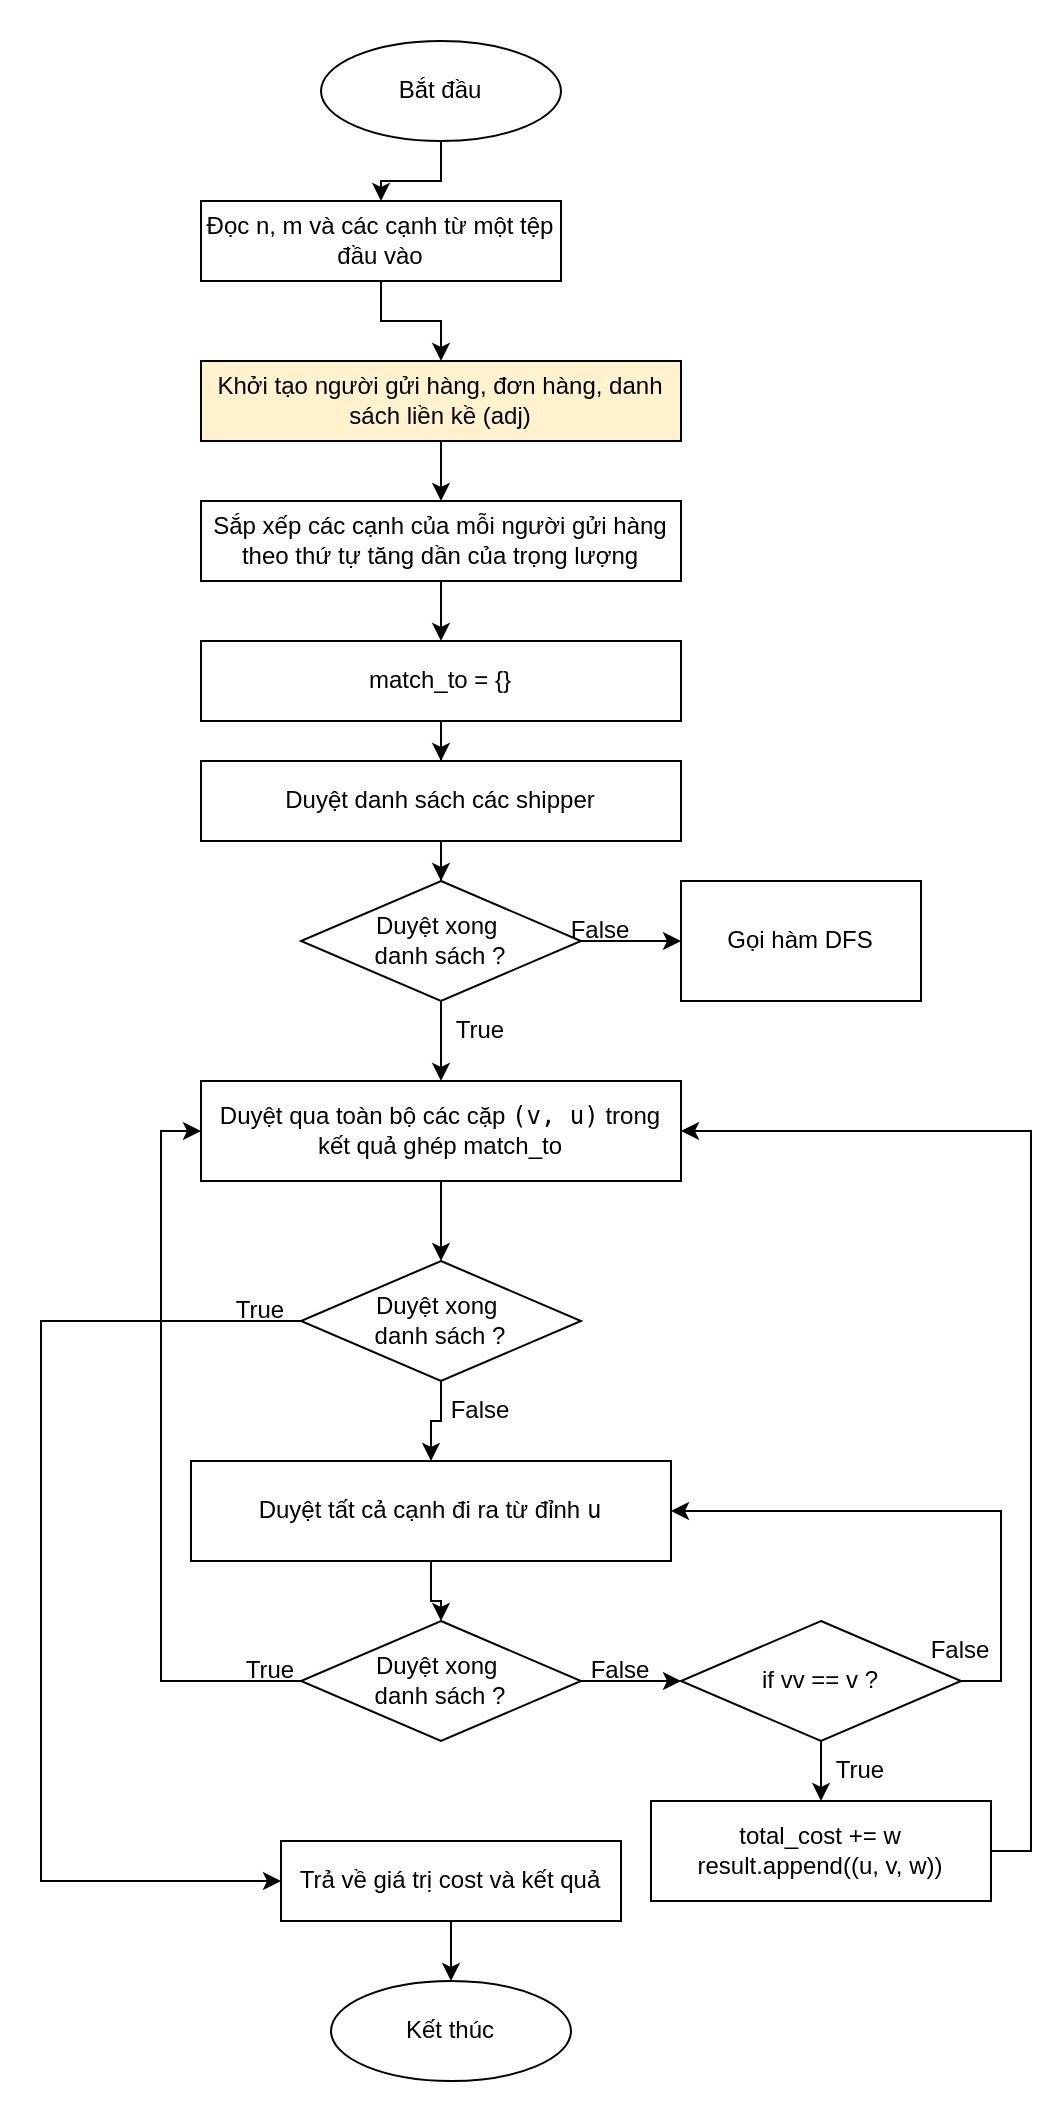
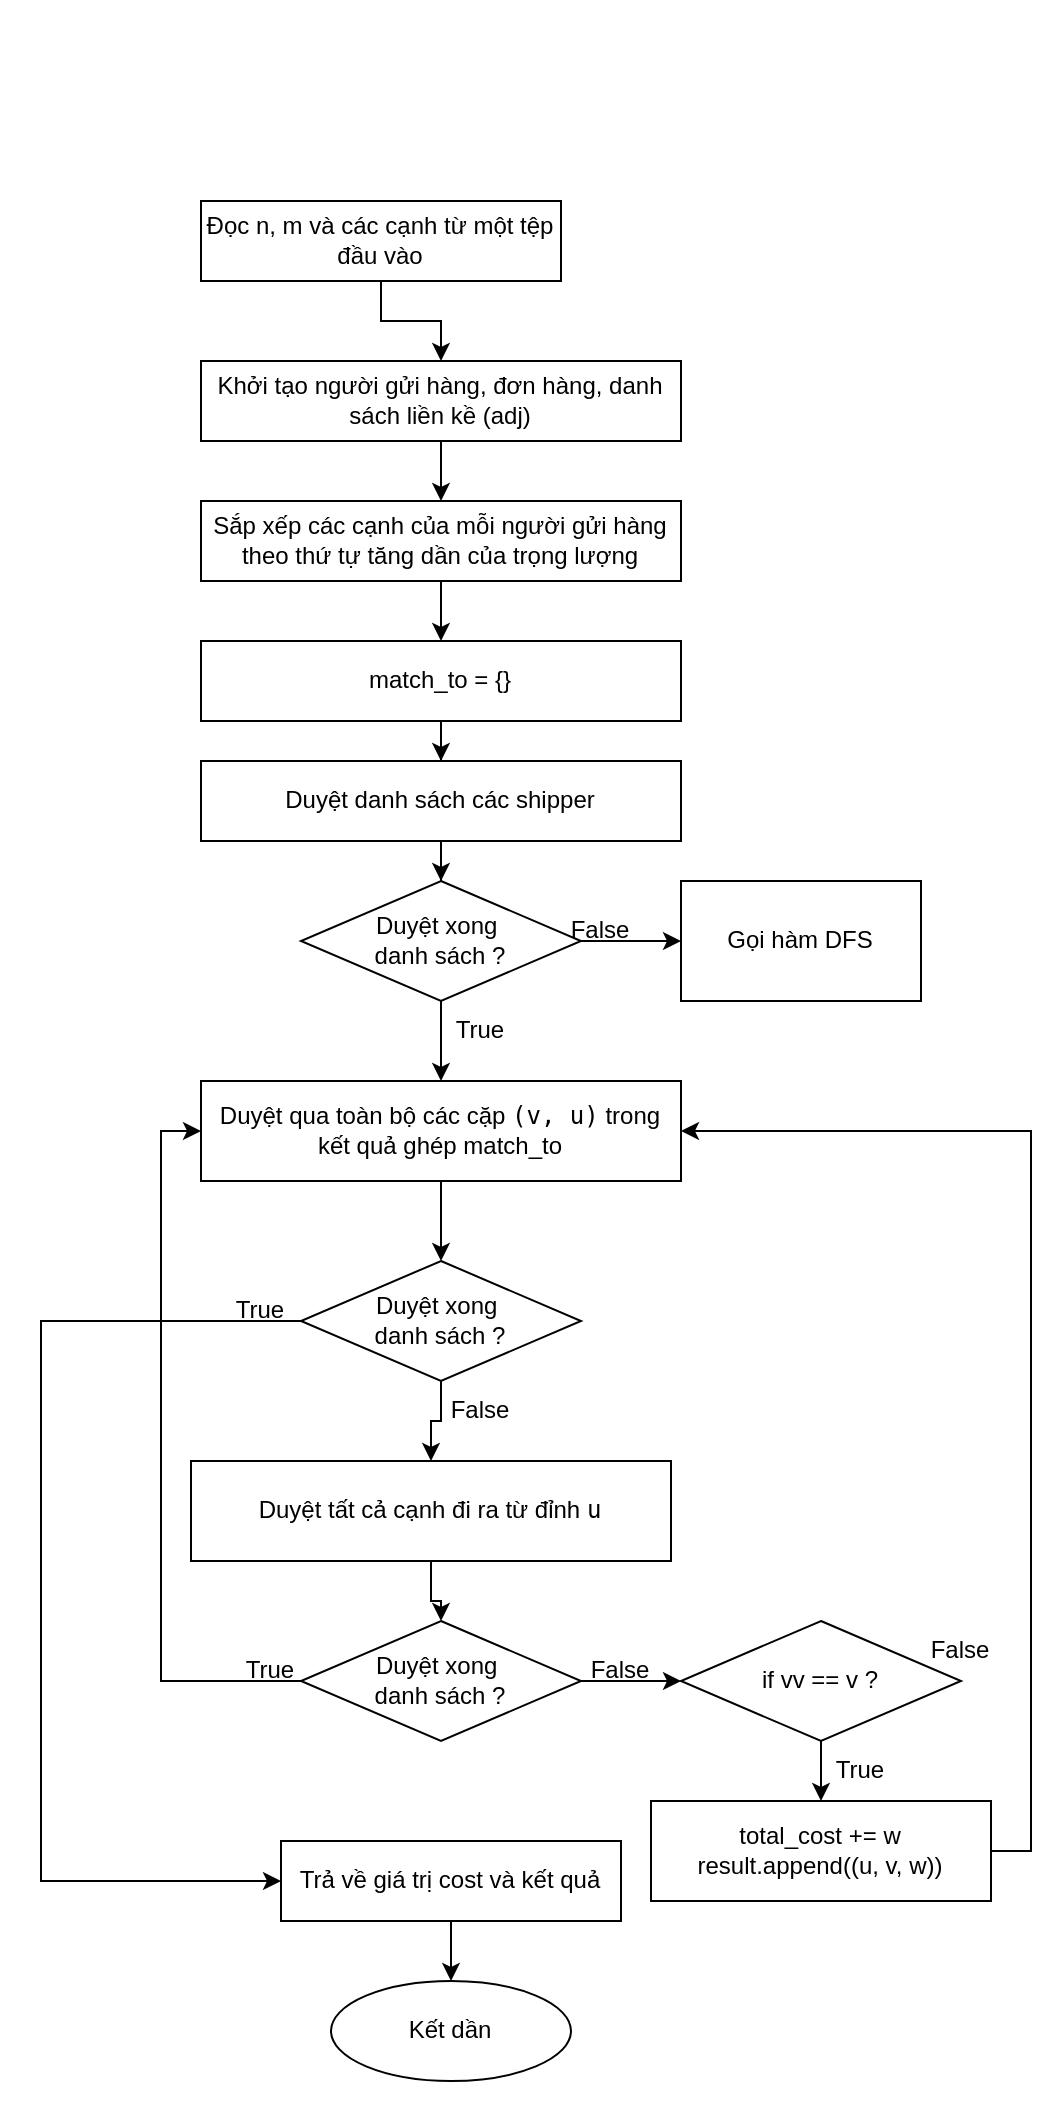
node "Bắt đầu": removed
edge "Bắt đầu" -> "Đọc n, m và các cạnh từ một tệp đầu vào": removed
node "Khởi tạo người gửi hàng, đơn hàng, danh sách liền kề (adj)": fillcolor #fff2cc -> #ffffff
edge "if vv == v ?" -> "Duyệt tất cả cạnh đi ra từ đỉnh u": removed
node "Kết thúc": label "Kết thúc" -> "Kết dần"
